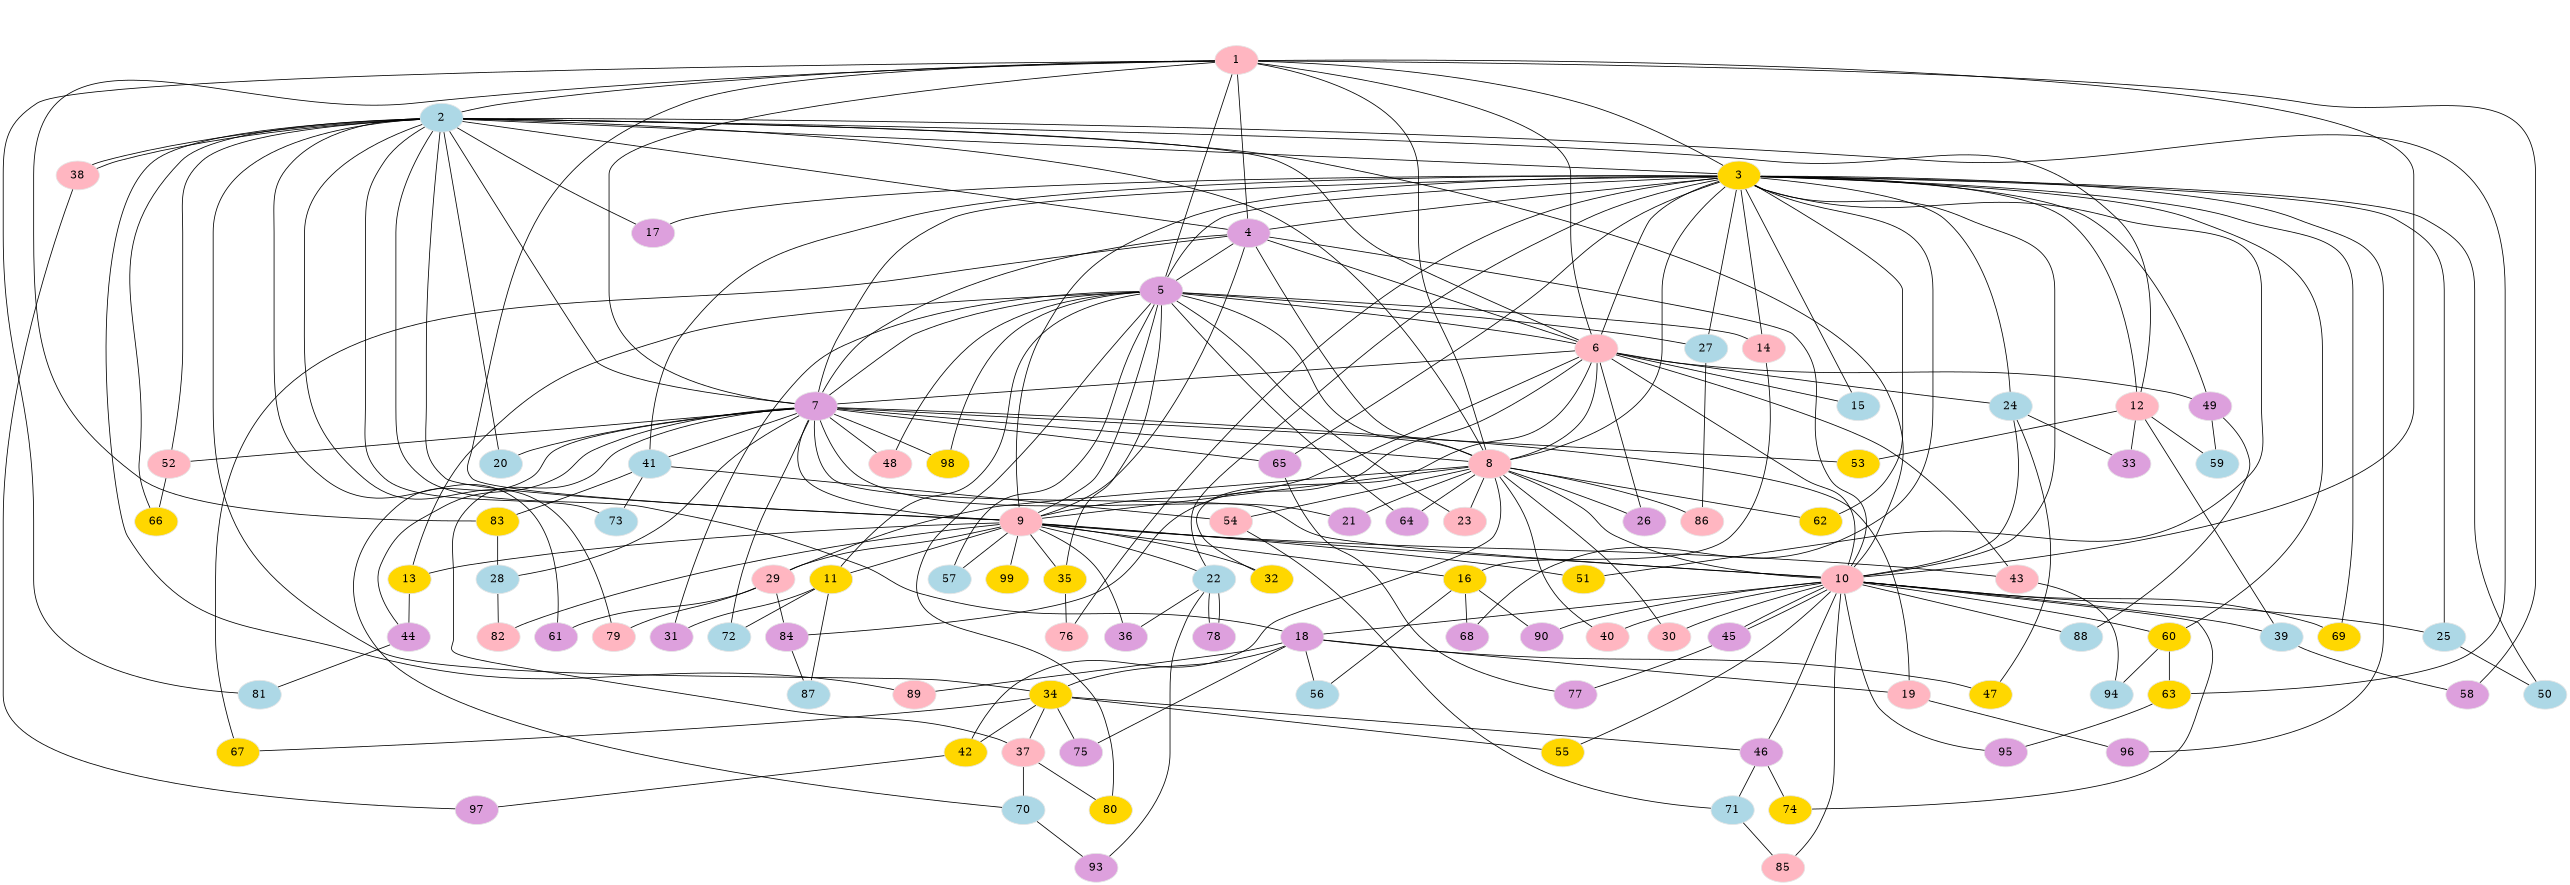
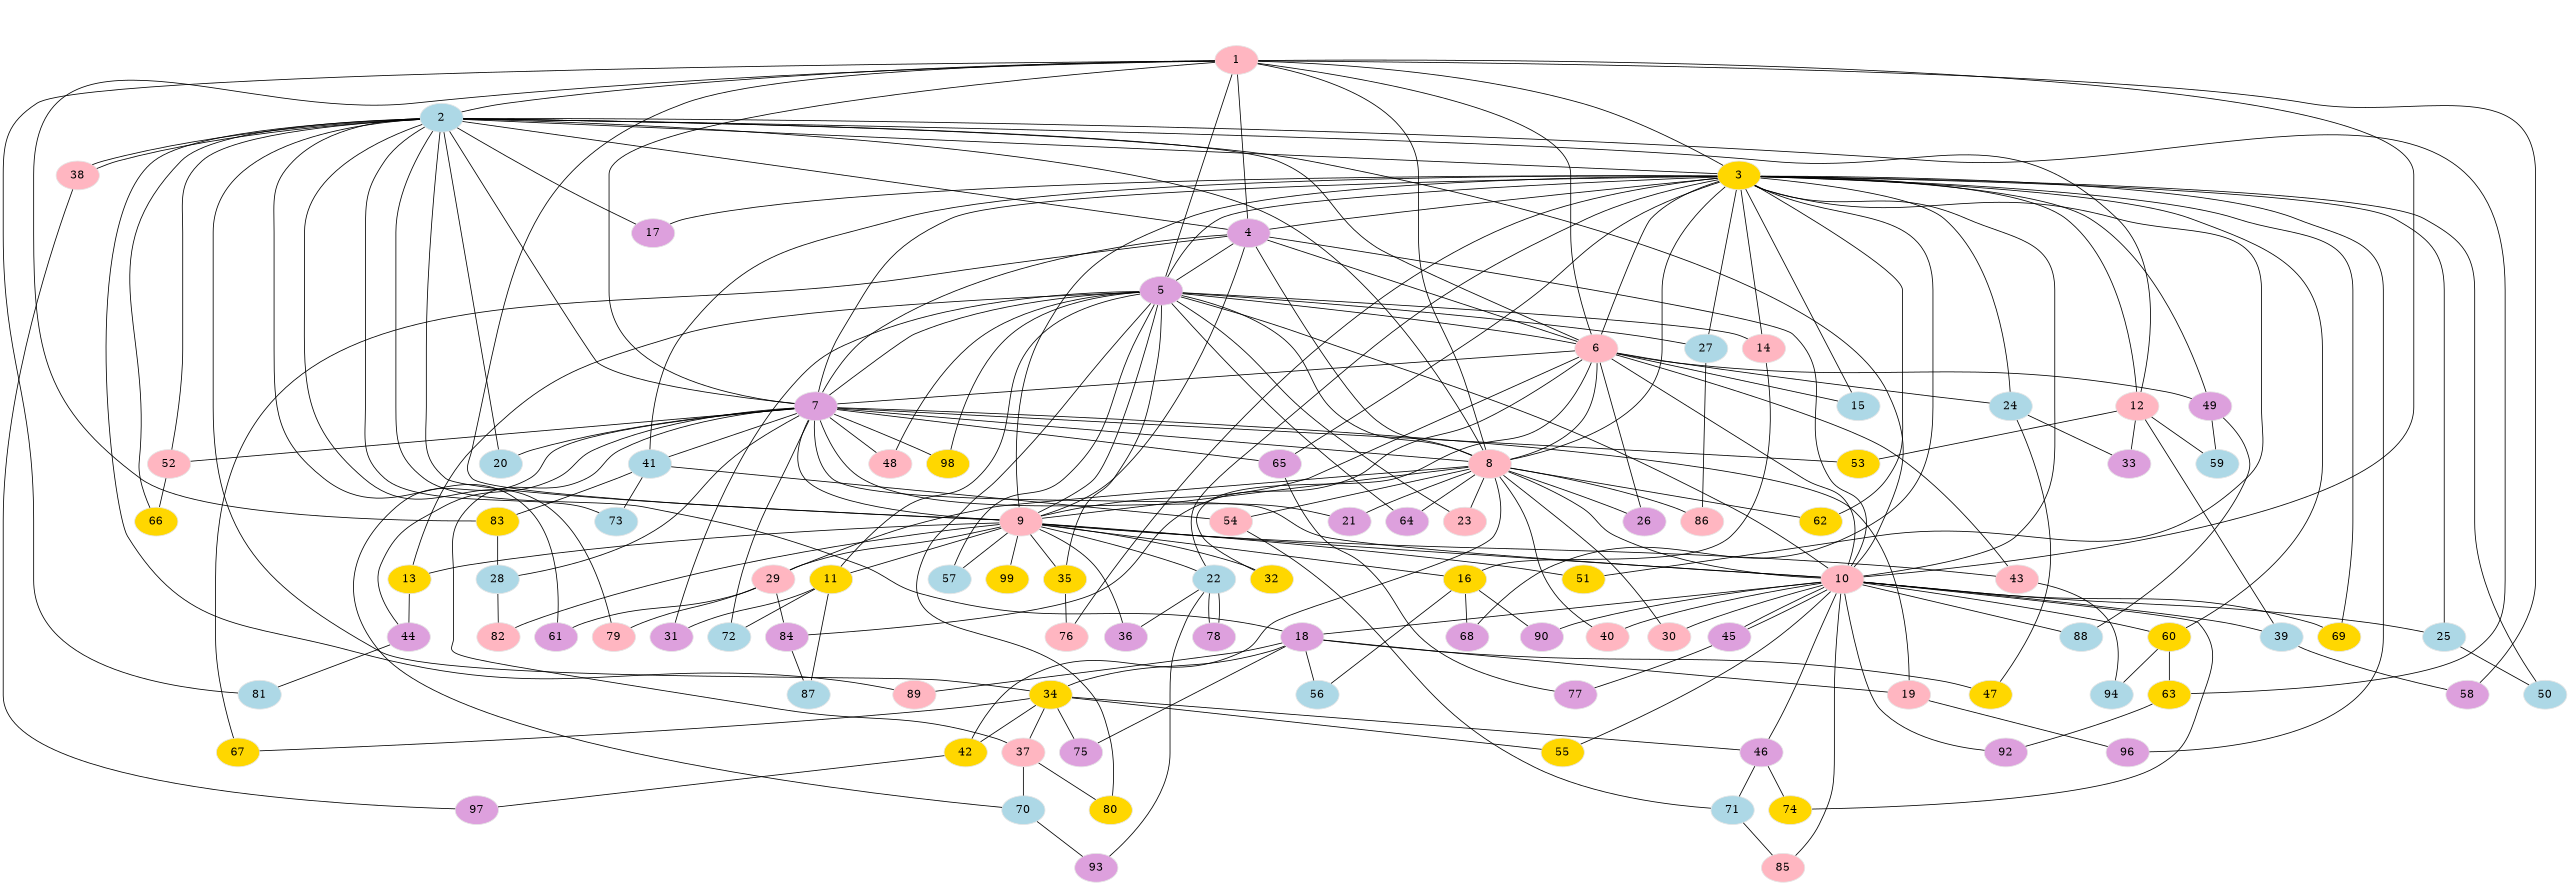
edge "24" -- "10": now "5" -- "10"
node "95": label "95" -> "92"
